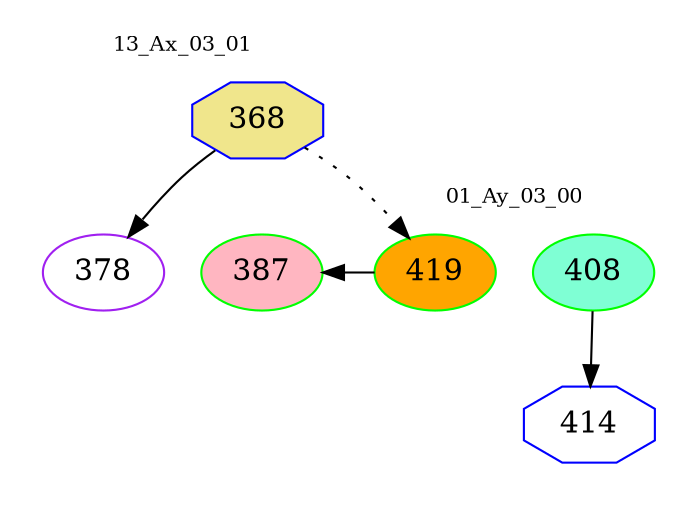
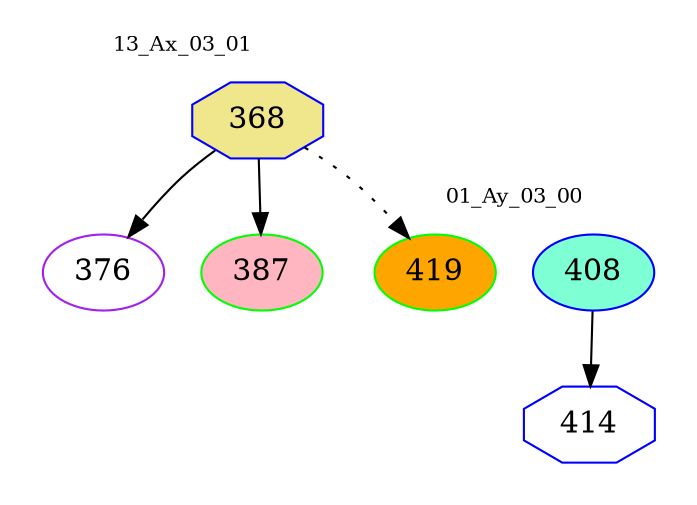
node "378": label "378" -> "376"
edge "419" -> "387": now "368" -> "387"
node "408": color green -> blue
